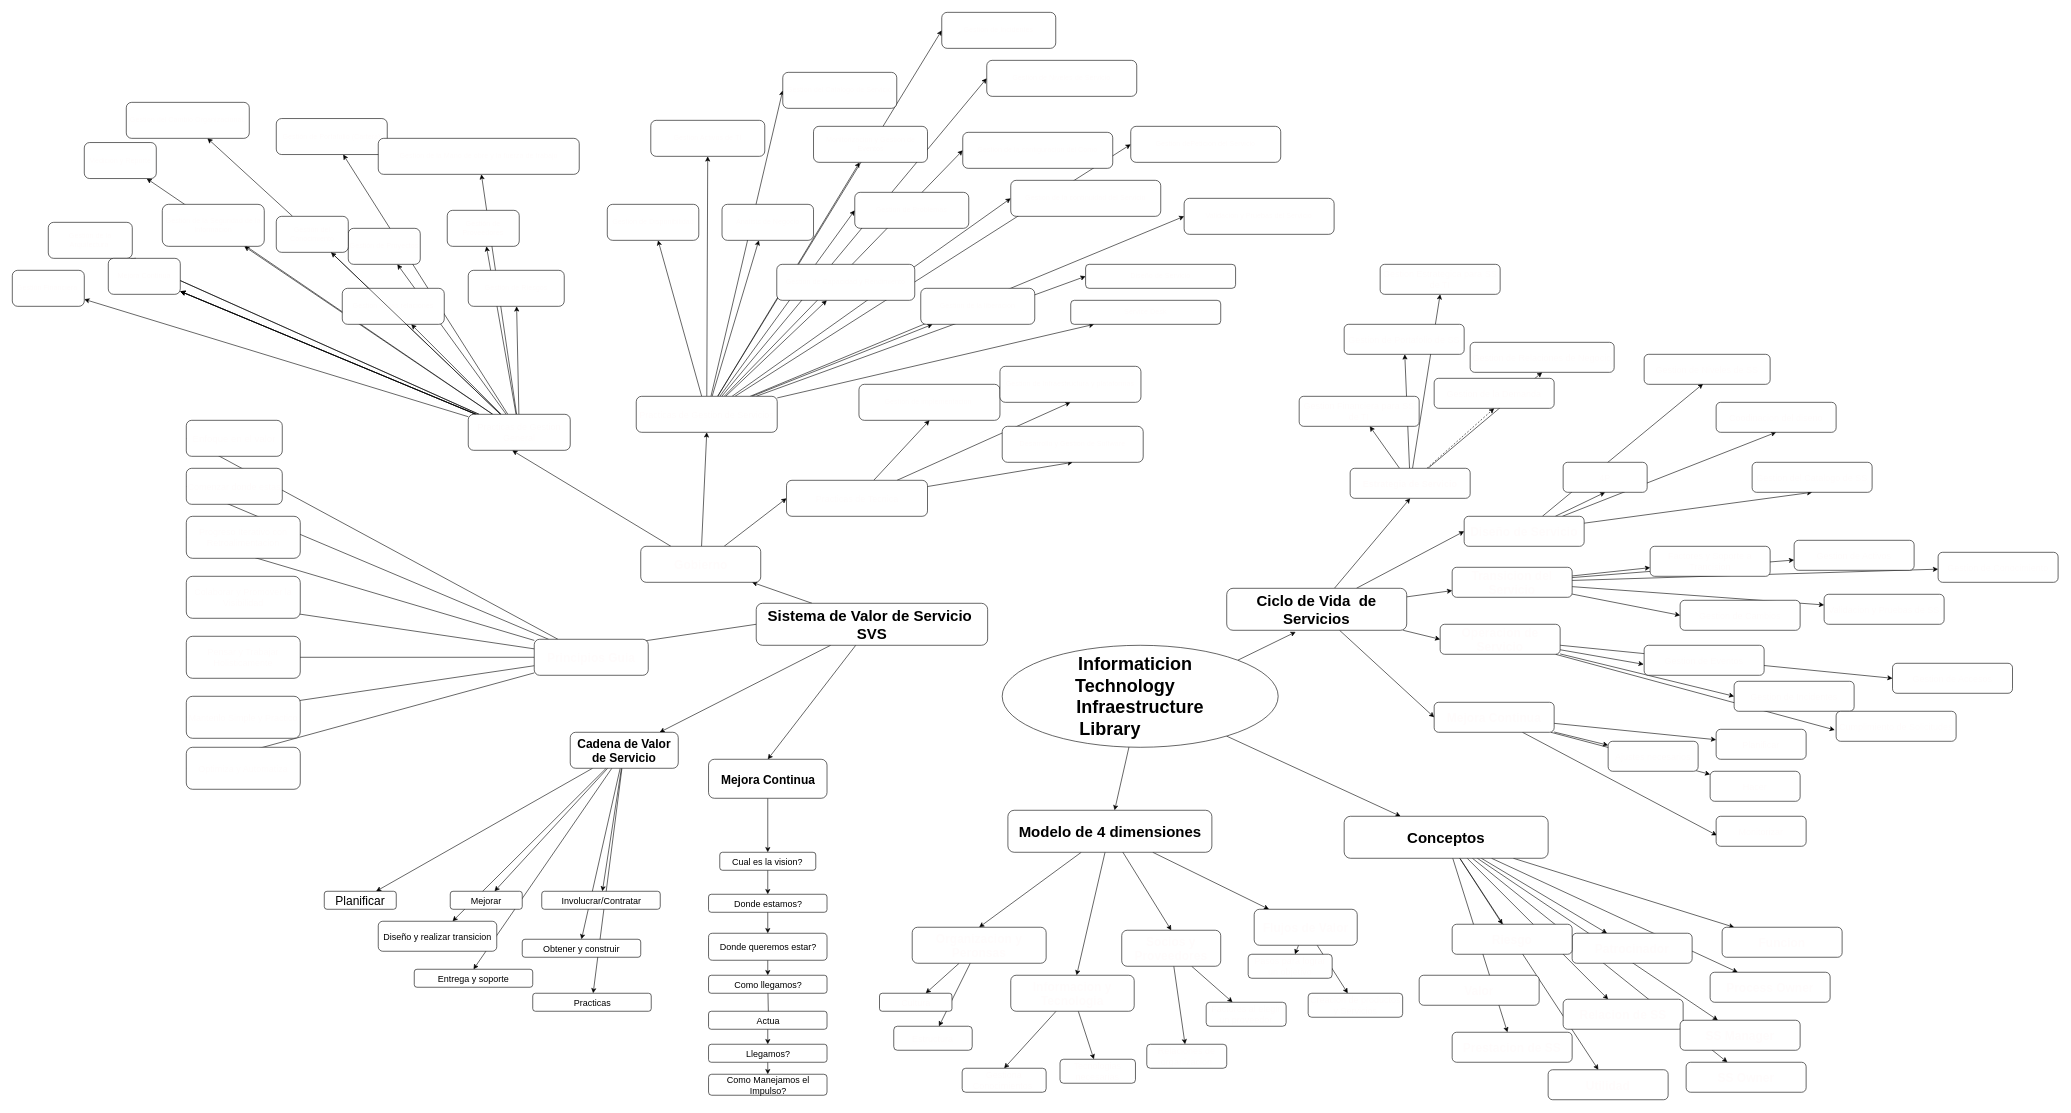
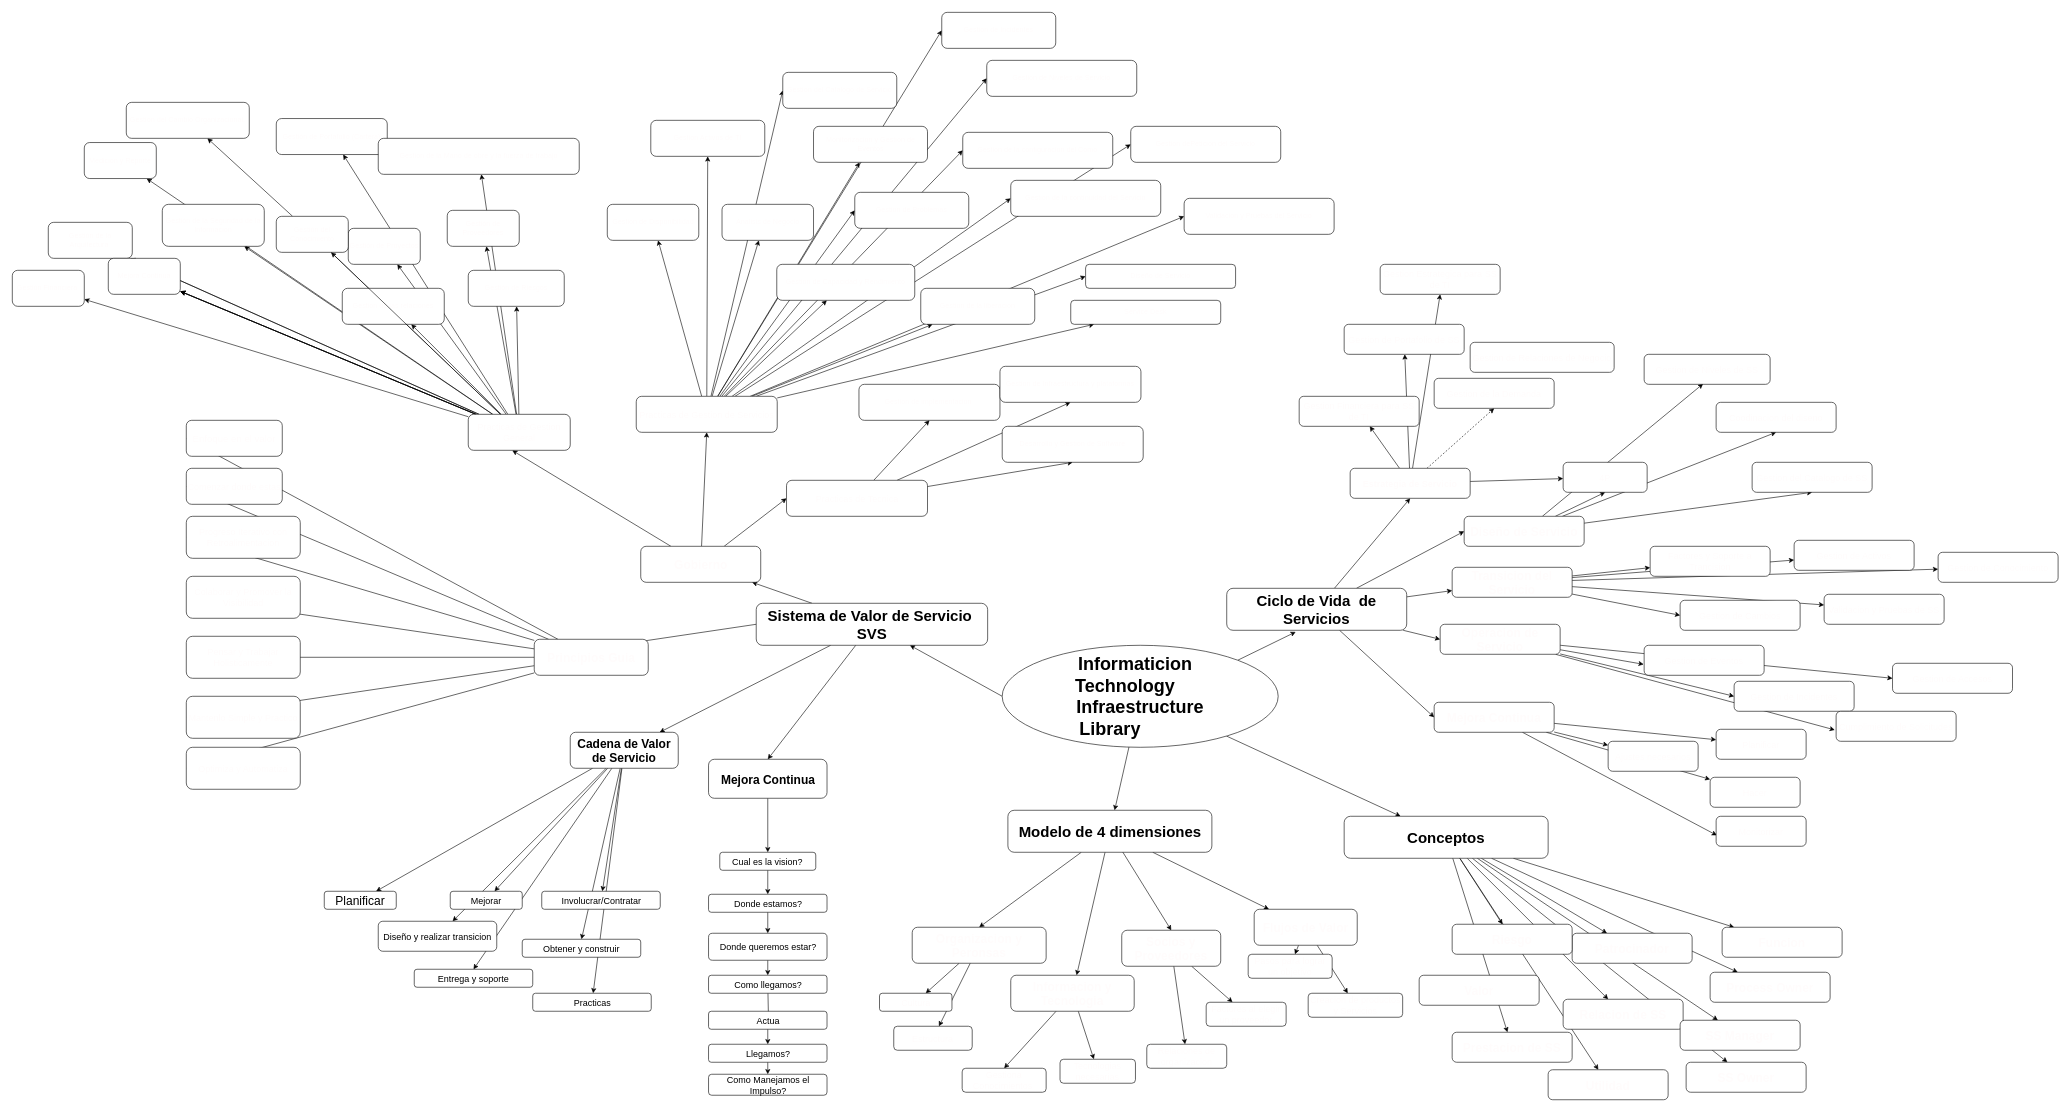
edge "Estrategia de Servicio" -> "Gestion de Relaciones de Negocio": now "Estrategia de Servicio" -> "4P"
edge "Informaticion Technology Infraestructure Library" -> "Sistema de Valor de Servicio SVS": added
node "Hacer": moved (1755, 786) -> (1755, 792)
